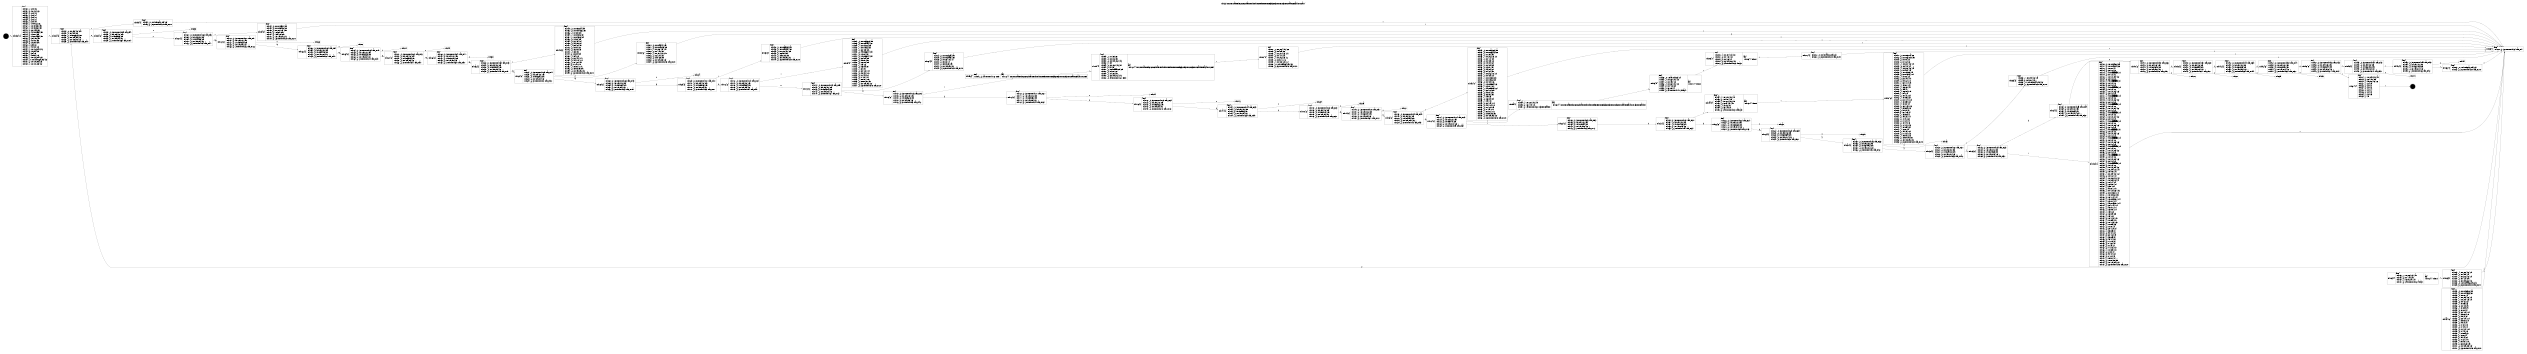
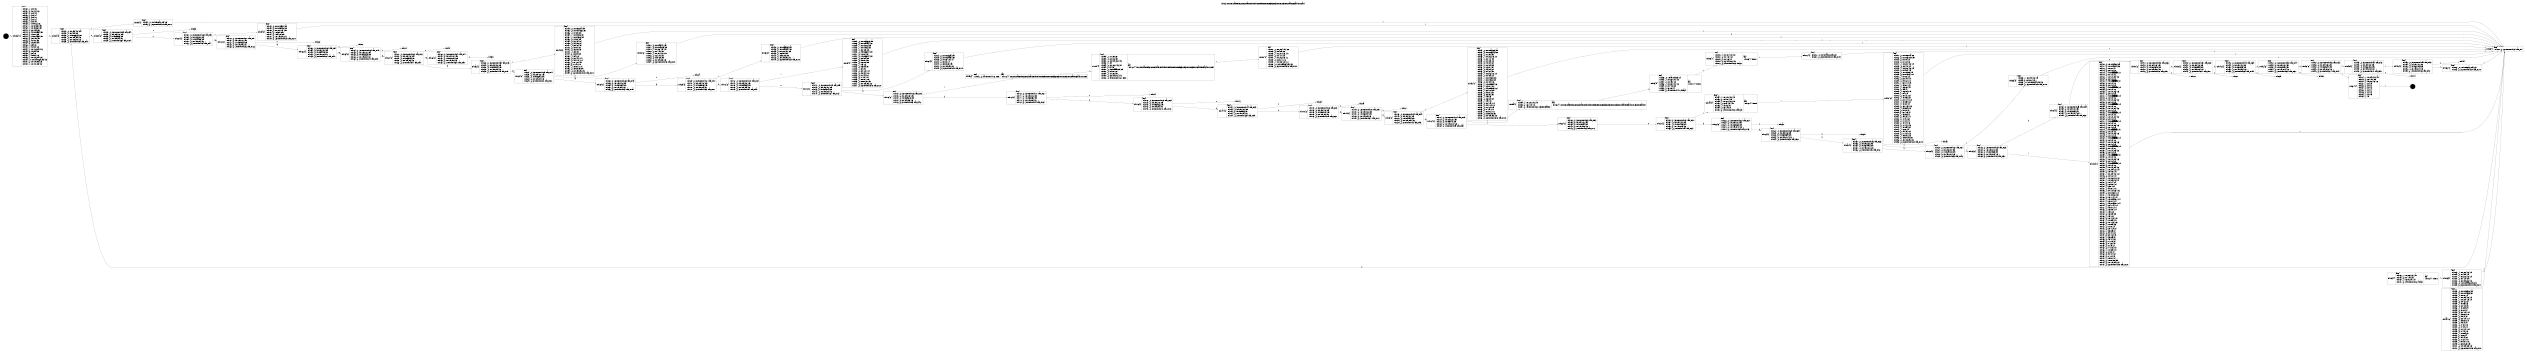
edge "0x40168c [28]" -> "0x4016a8 [28]": now "0x401670 [28]" -> "0x4016a8 [28]"
